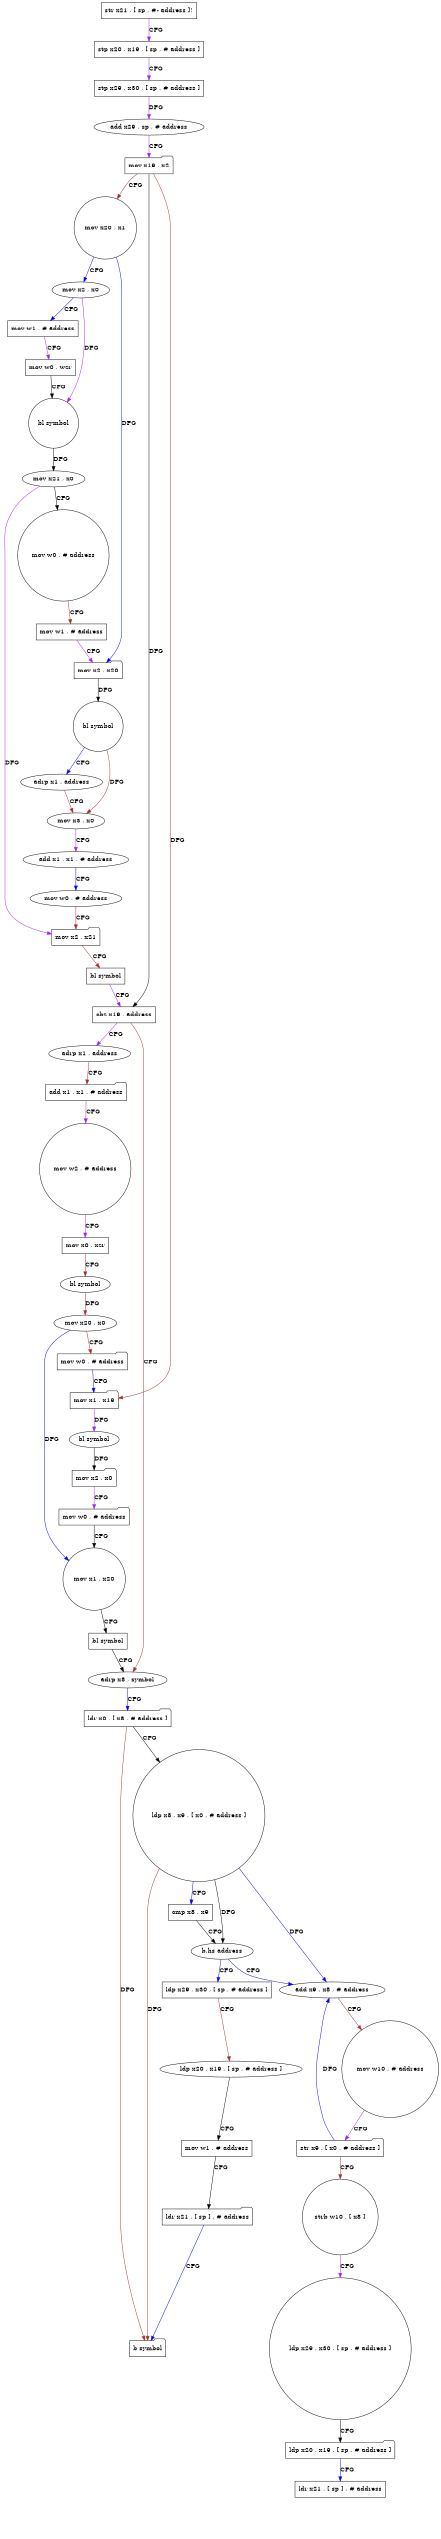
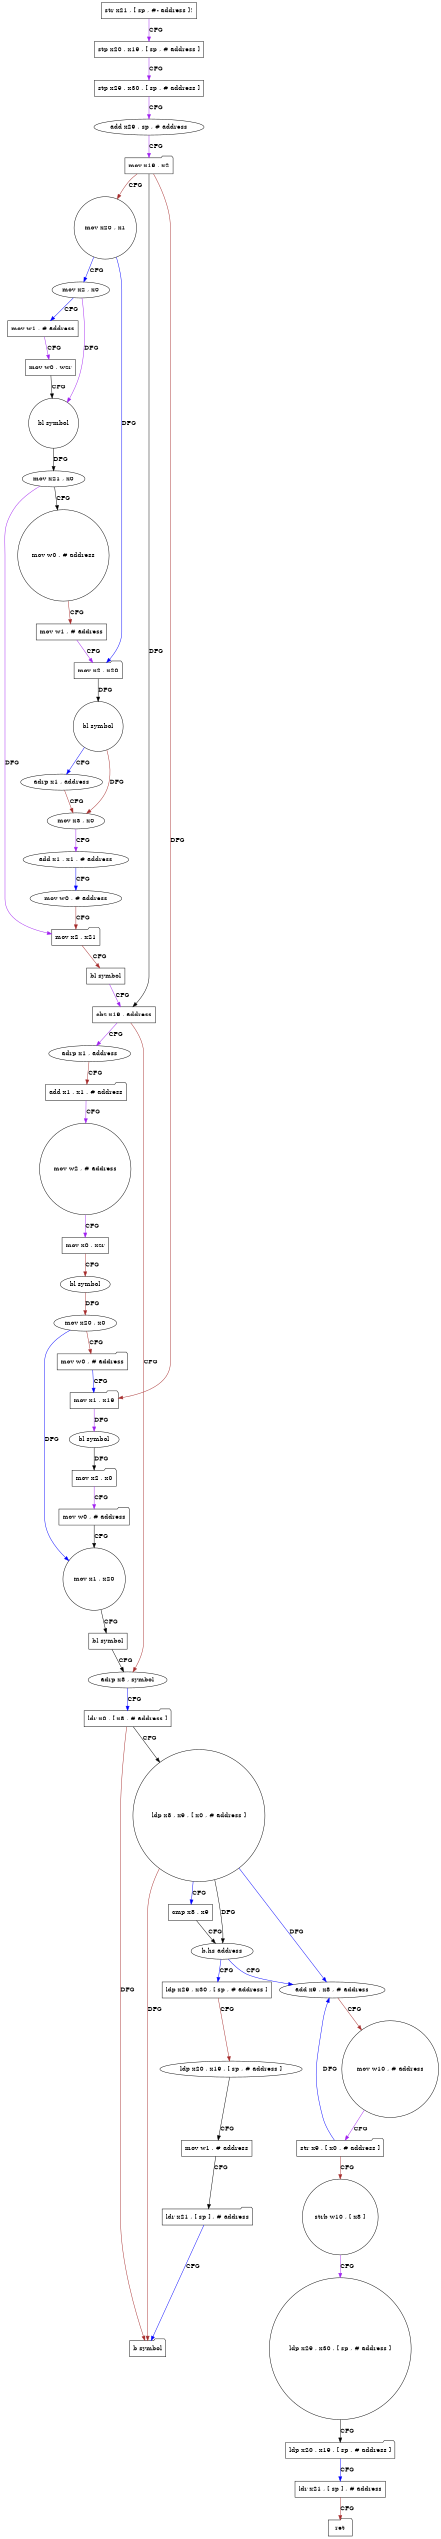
edge "stp x29 , x30 , [ sp , # address ]" -> "add x29 , sp , # address": label "DFG" -> "CFG"
node "ret": added
